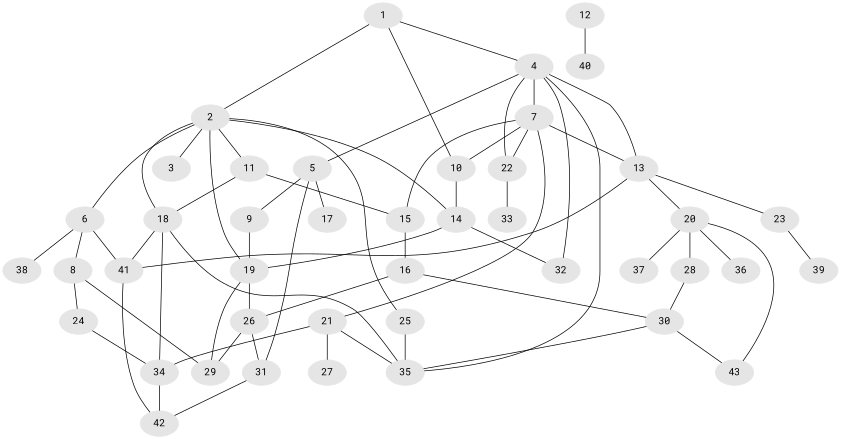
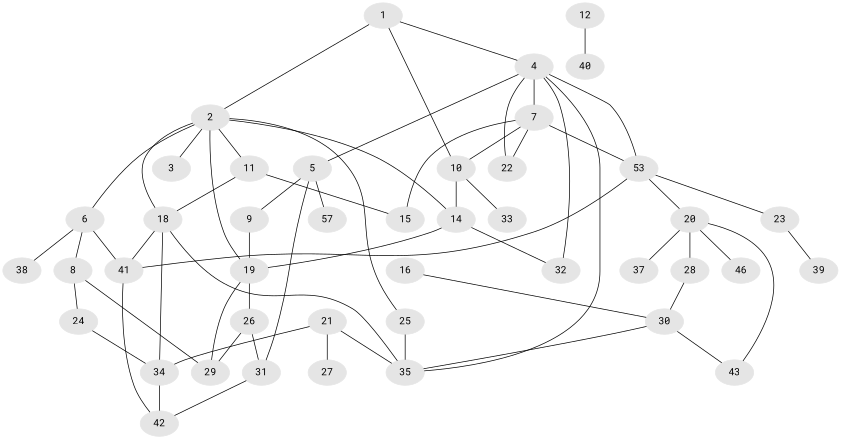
node "13": label "13" -> "53"
edge "22" -- "33": now "10" -- "33"
node "17": label "17" -> "57"
edge "15" -- "16": removed
edge "7" -- "21": removed
node "36": label "36" -> "46"
edge "16" -- "26": removed
